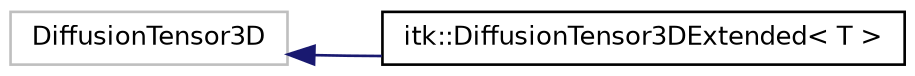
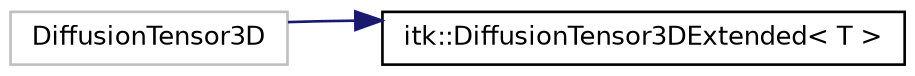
edge "itk::DiffusionTensor3DExtended< T >" -> "DiffusionTensor3D": reversed
